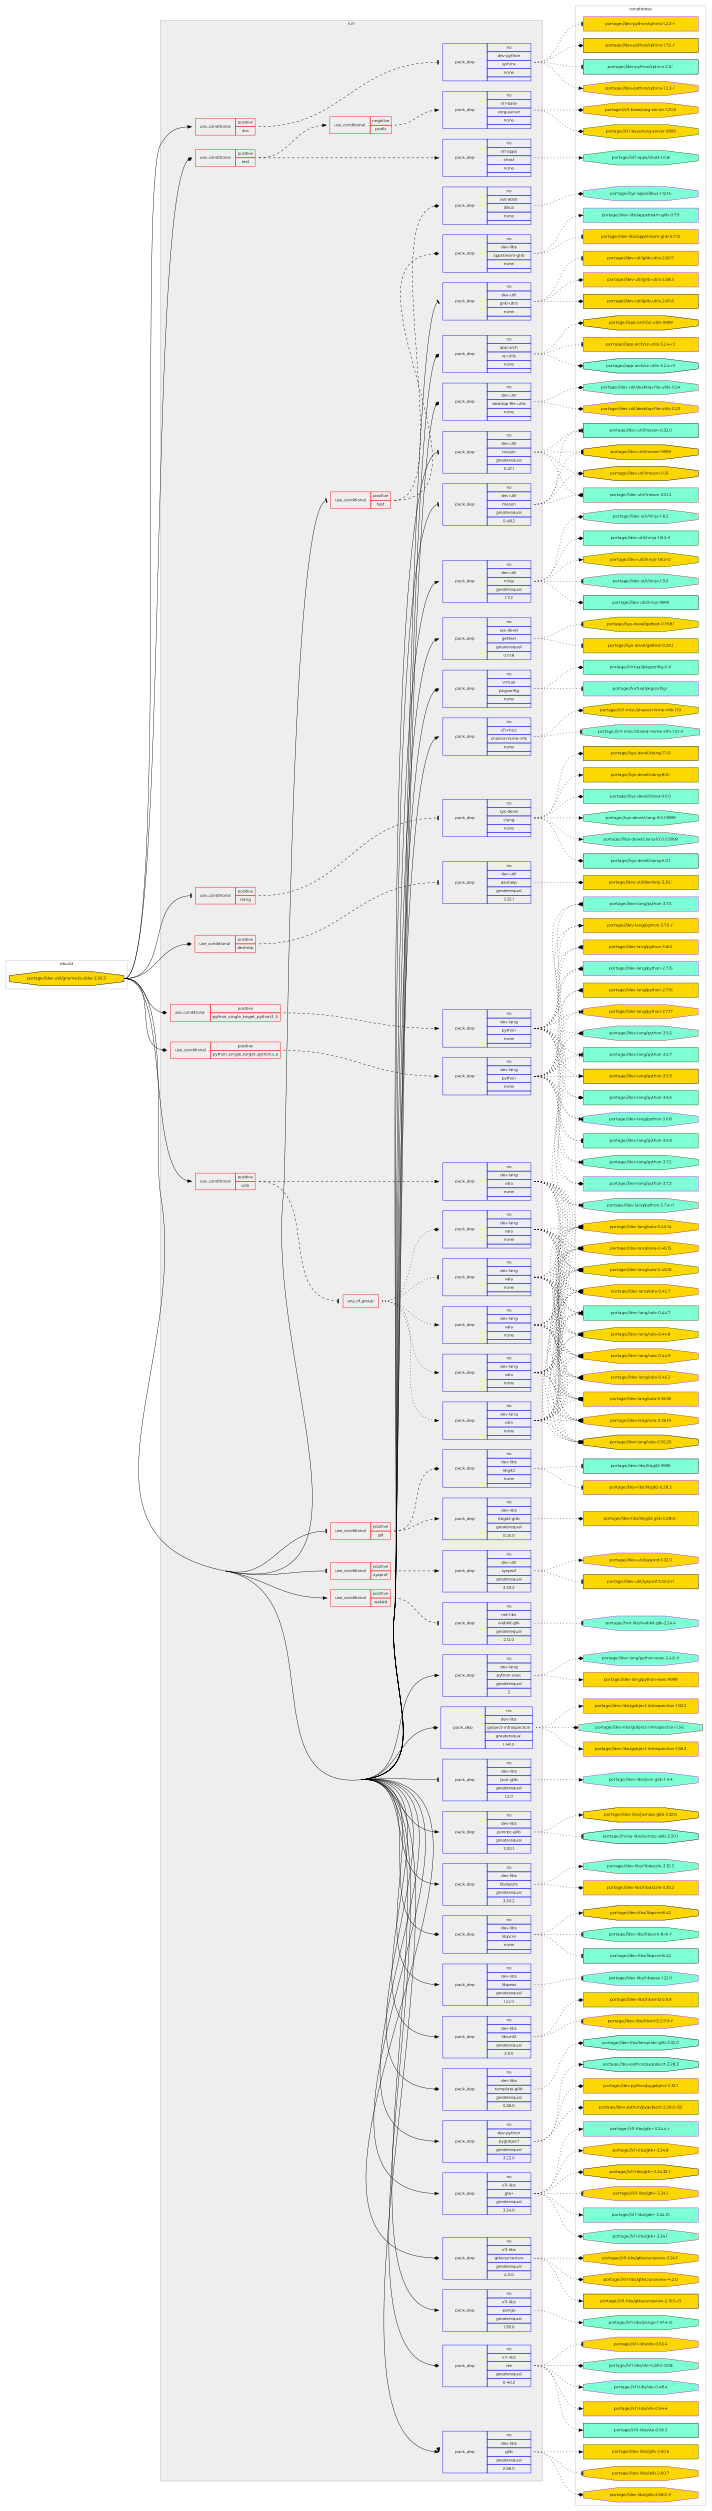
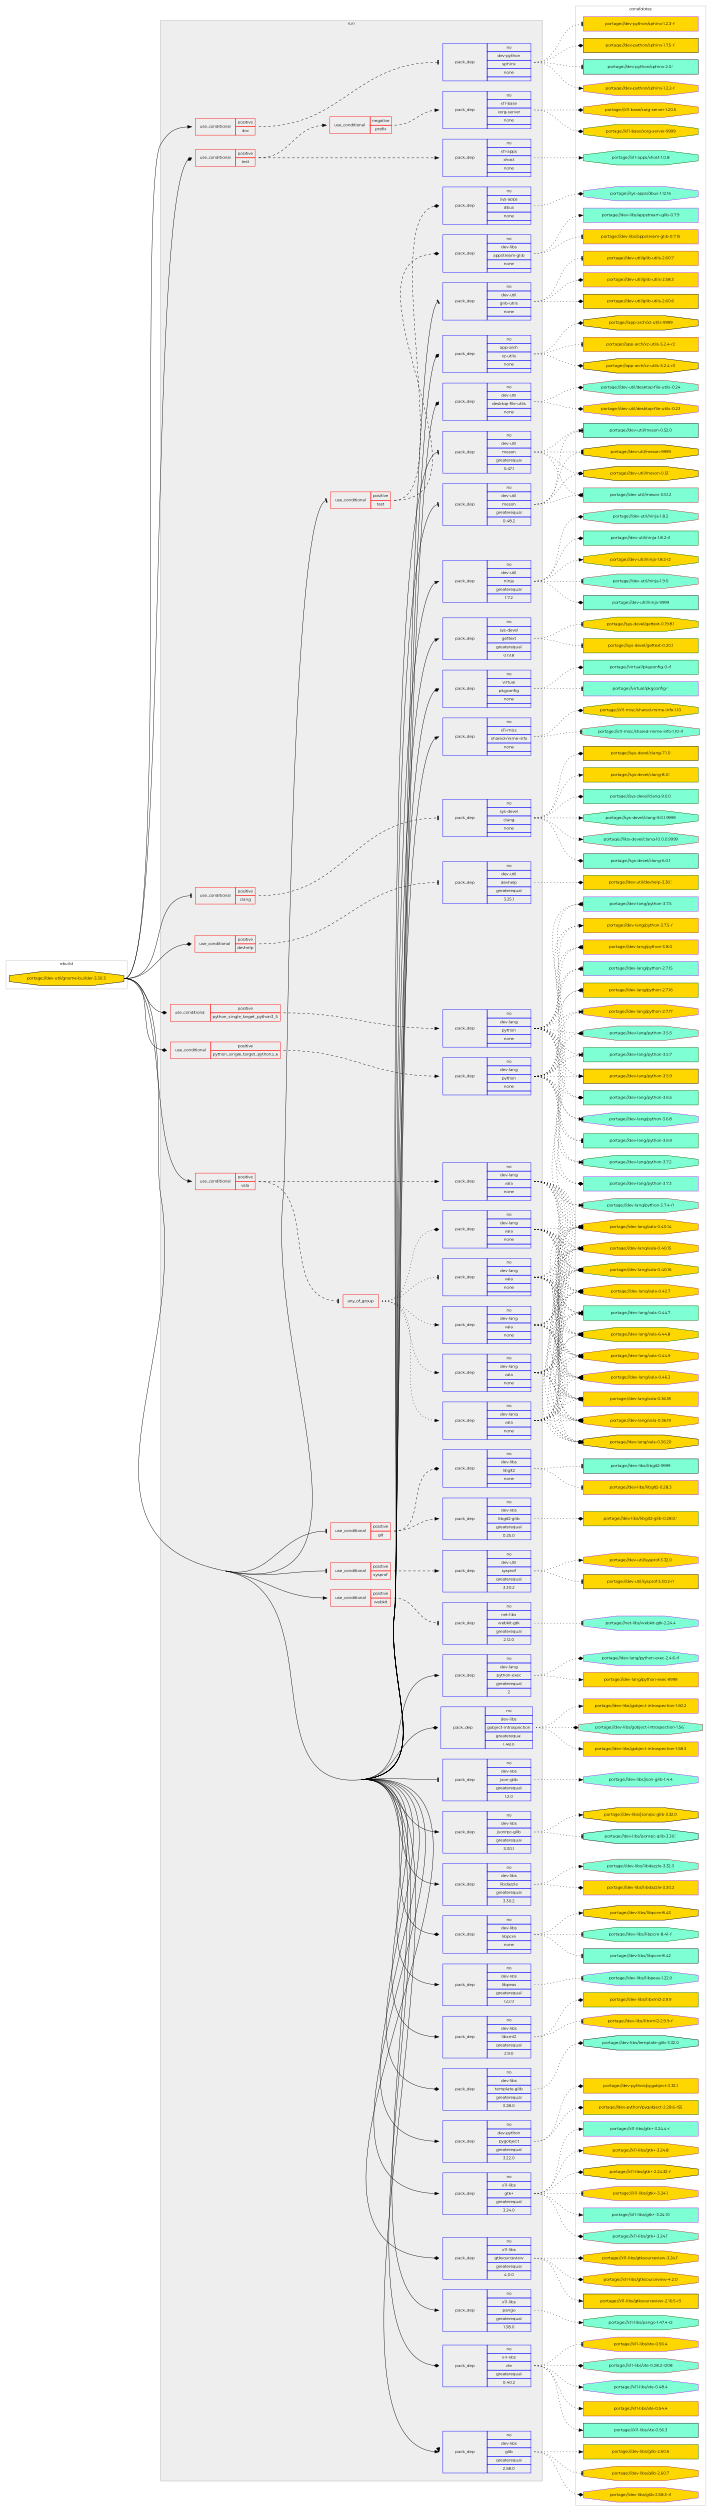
node "portage://app-arch/xz-utils-5.2.4-r3": fillcolor aquamarine -> gold
node "portage://ninja-libs/jsonrpc-glib-3.30.1": label "portage://ninja-libs/jsonrpc-glib-3.30.1" -> "portage://dev-libs/jsonrpc-glib-3.30.1"
node "portage://dev-python/pygobject-3.28.3": removed
